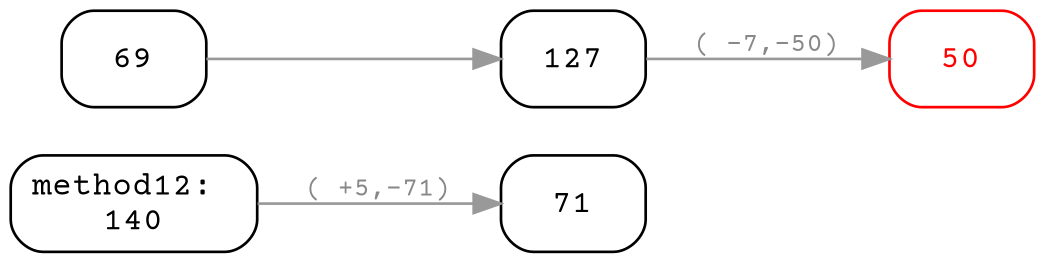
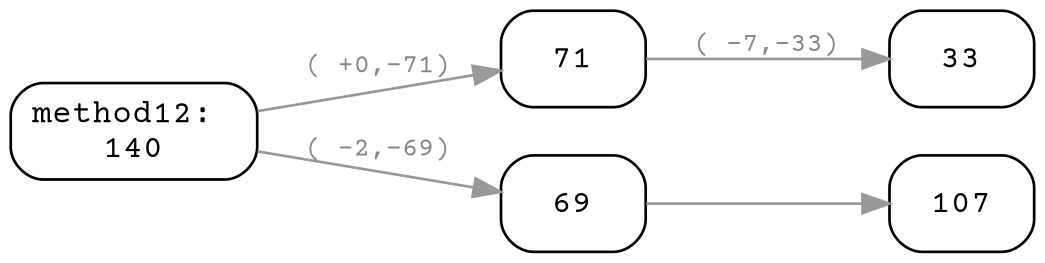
node "127": label "127" -> "107"
node "50": removed
node "33": added
edge "method12: 140" -> "69": added, label "( -2,-69)"
edge "method12: 140" -> "71": label "( +5,-71)" -> "( +0,-71)"
